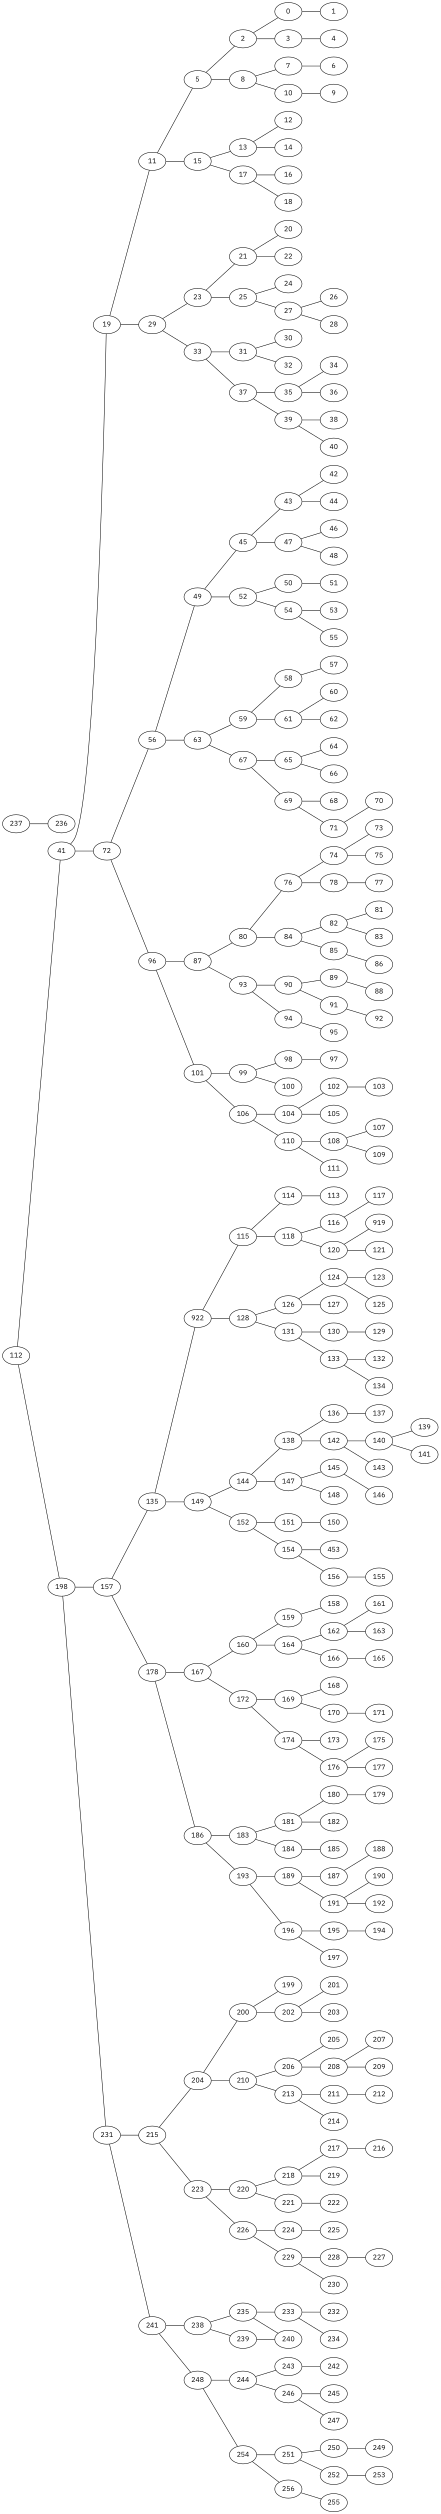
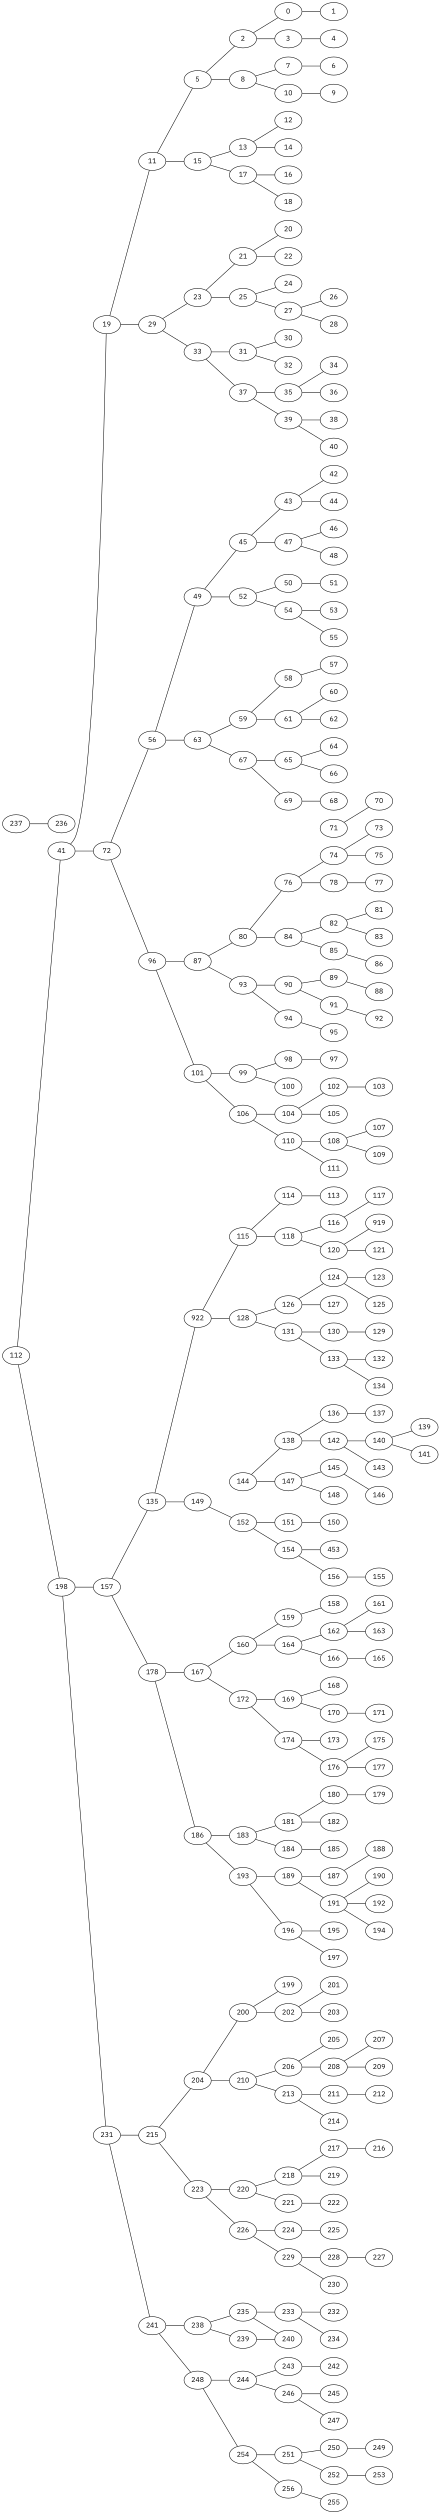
edge "69" -- "71": removed
edge "144" -- "149": removed
edge "195" -- "194": now "191" -- "194"
